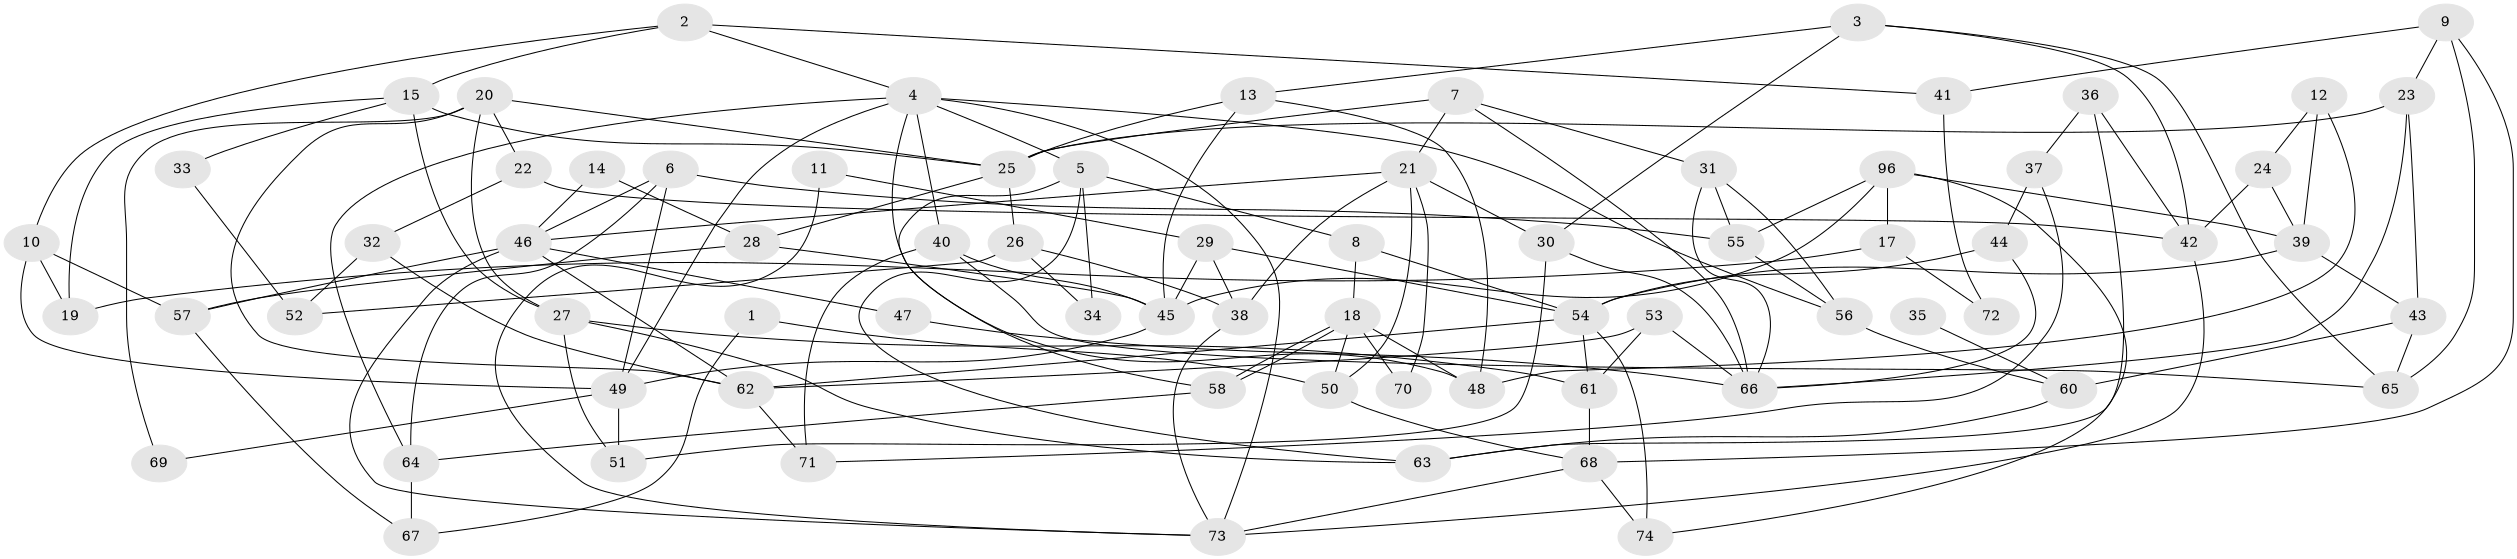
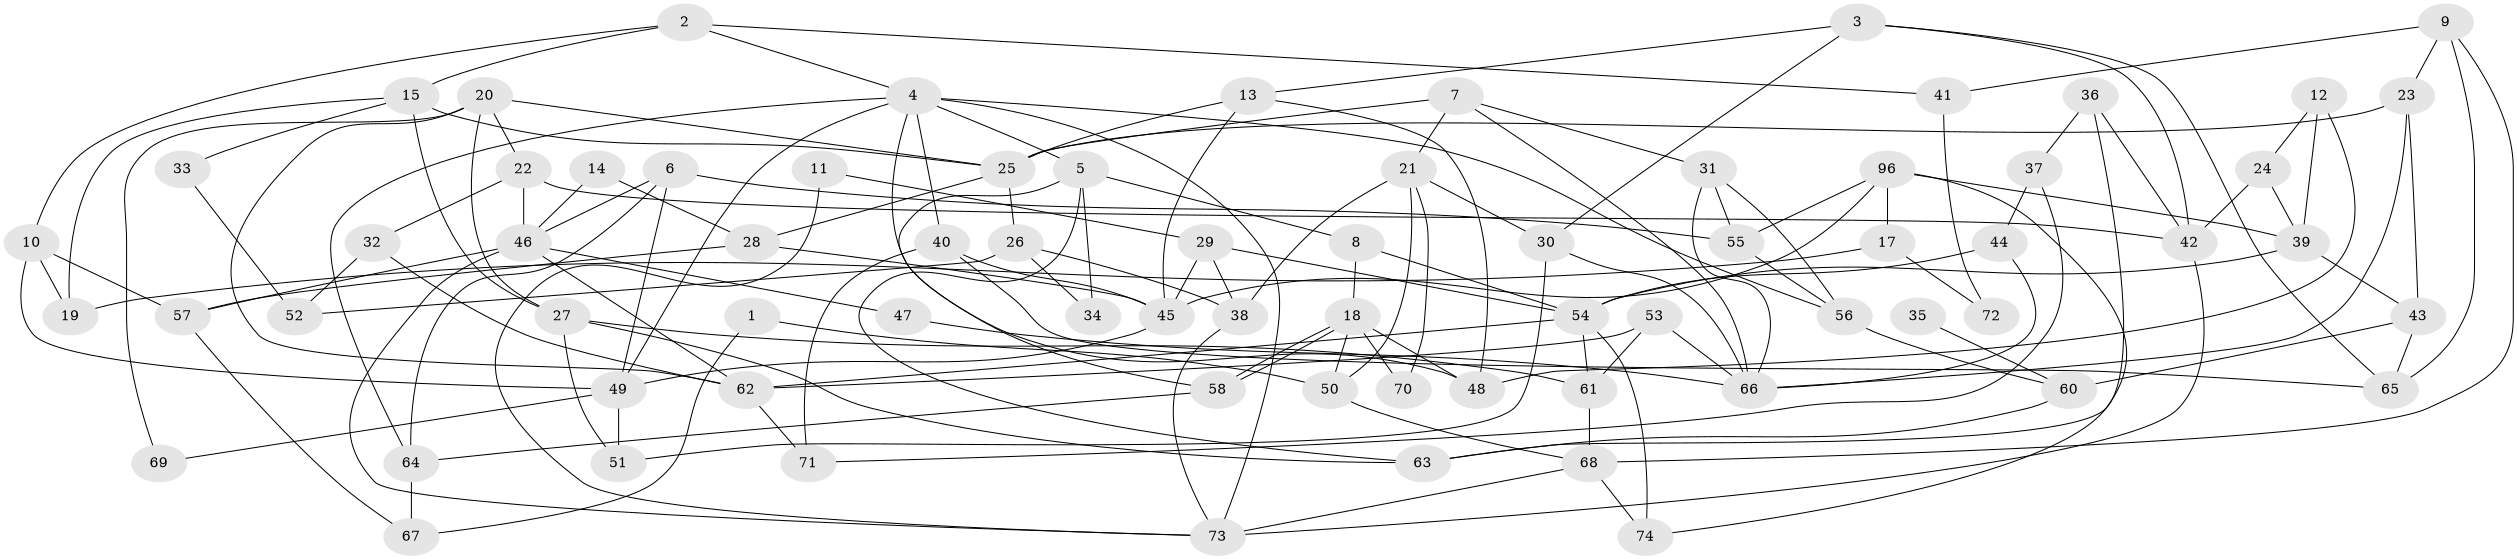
edge "21" -- "46": now "22" -- "46"
